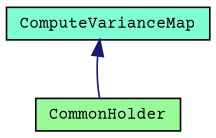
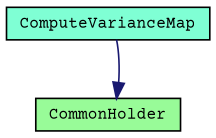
edge "CommonHolder" -> "ComputeVarianceMap": reversed
